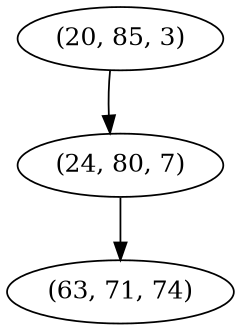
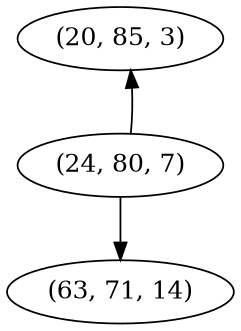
edge "(20, 85, 3)" -> "(24, 80, 7)": reversed
node "(63, 71, 74)": label "(63, 71, 74)" -> "(63, 71, 14)"
